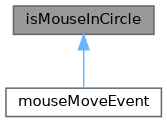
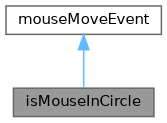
edge "mouseMoveEvent" -> "isMouseInCircle": reversed
